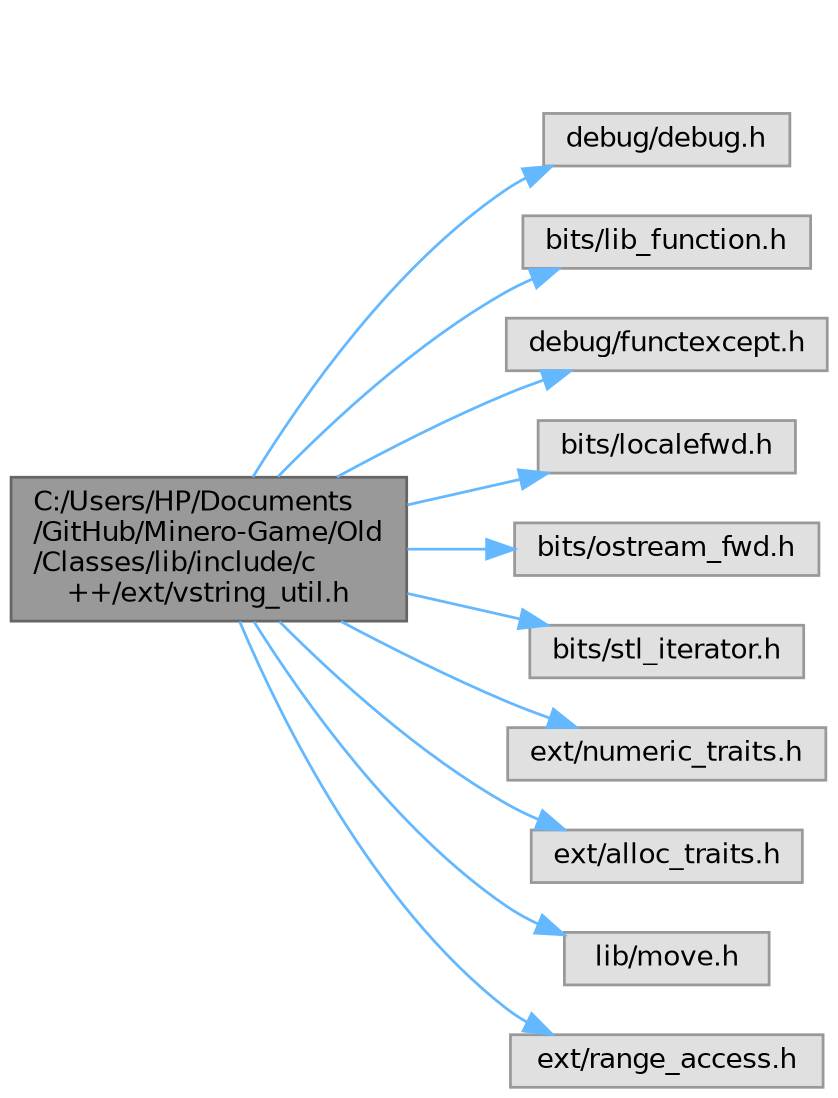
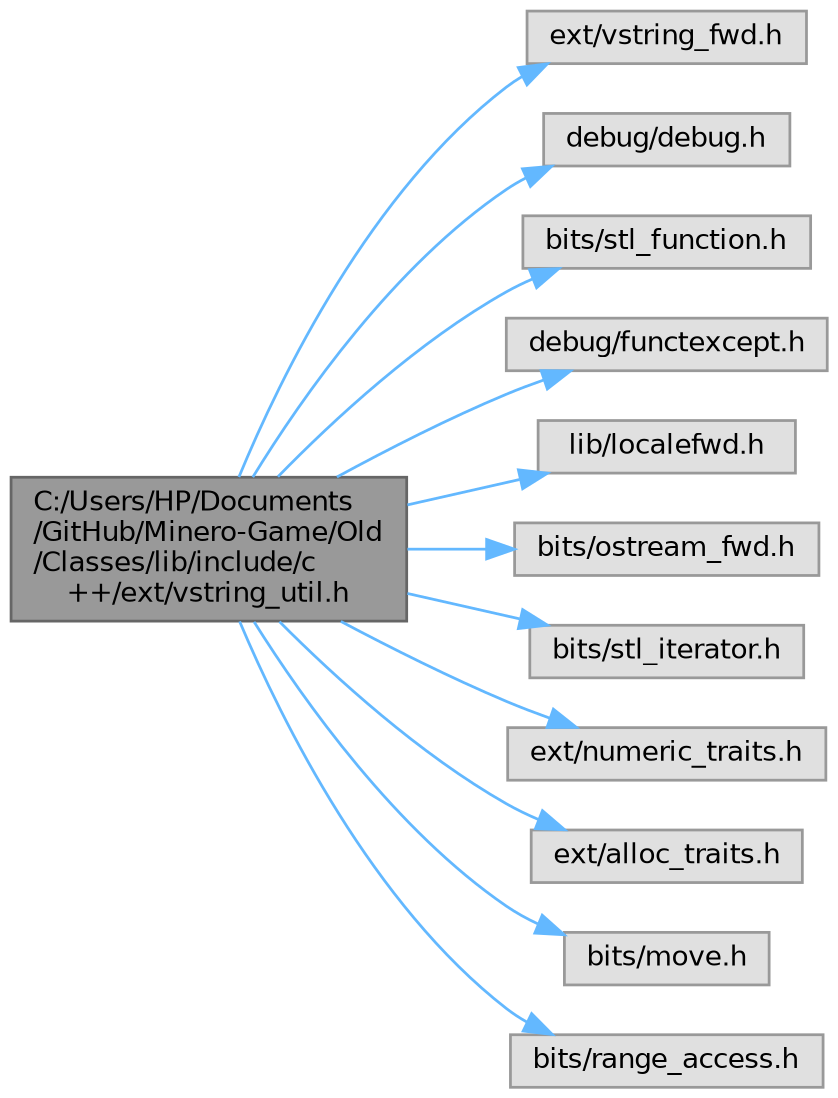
node "ext/vstring_fwd.h": added
node "bits/lib_function.h": label "bits/lib_function.h" -> "bits/stl_function.h"
node "bits/localefwd.h": label "bits/localefwd.h" -> "lib/localefwd.h"
node "lib/move.h": label "lib/move.h" -> "bits/move.h"
node "ext/range_access.h": label "ext/range_access.h" -> "bits/range_access.h"
